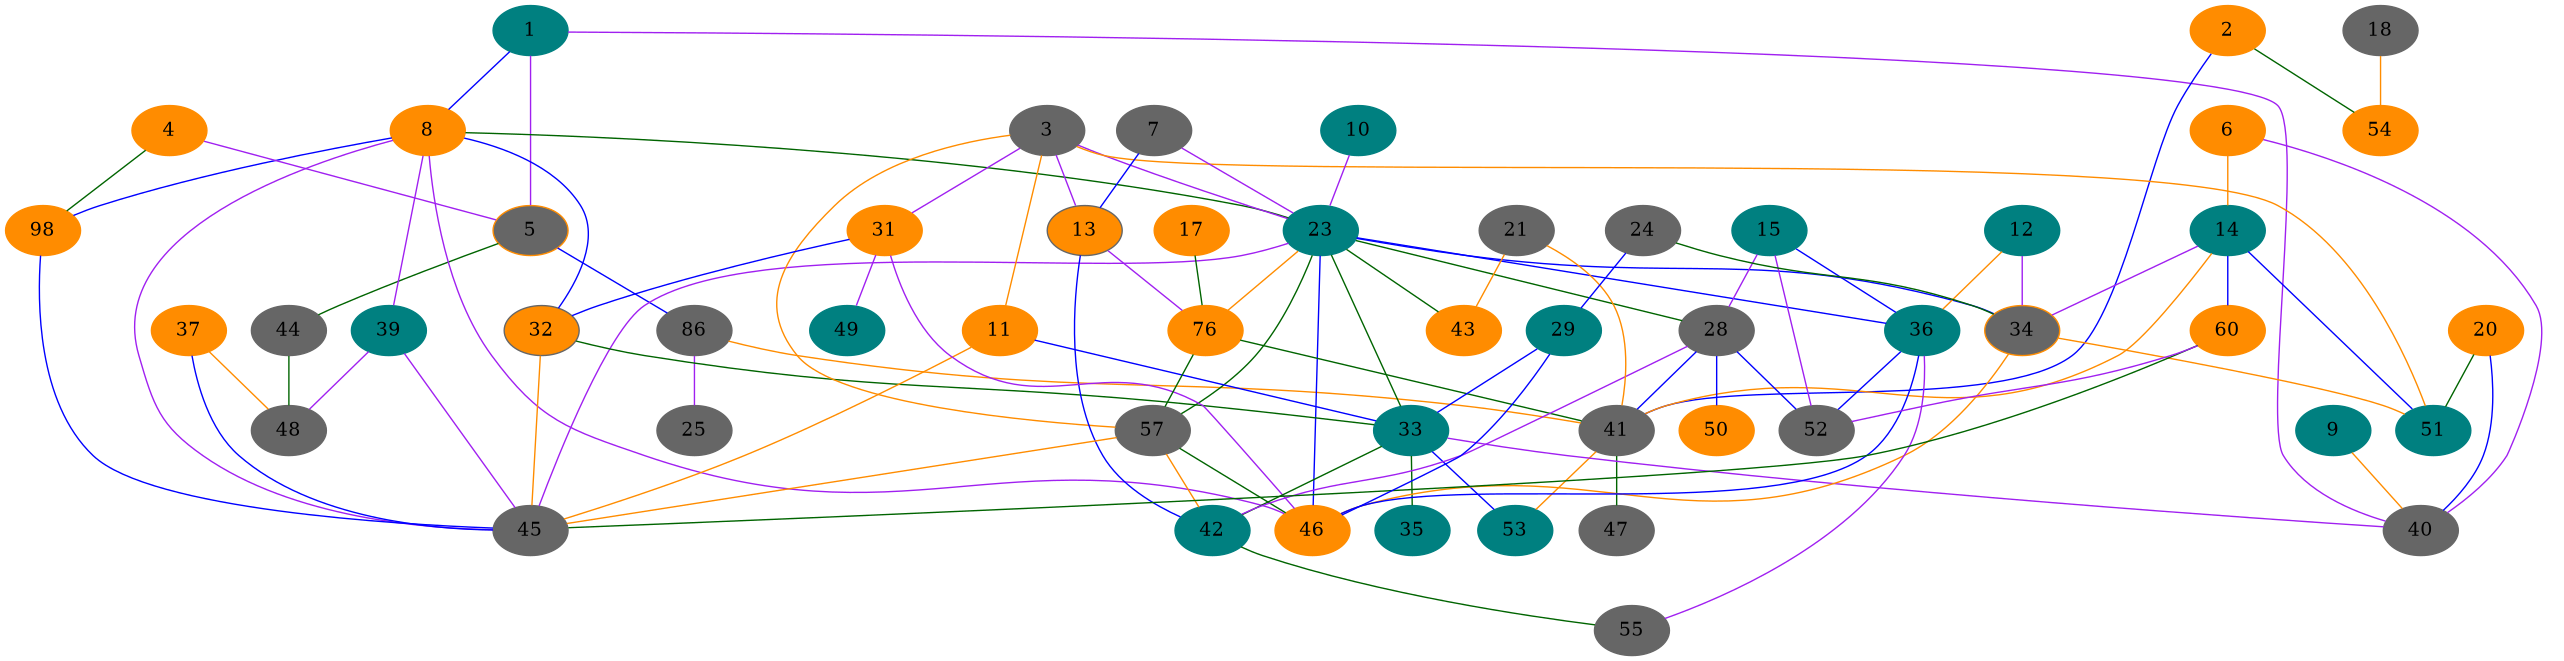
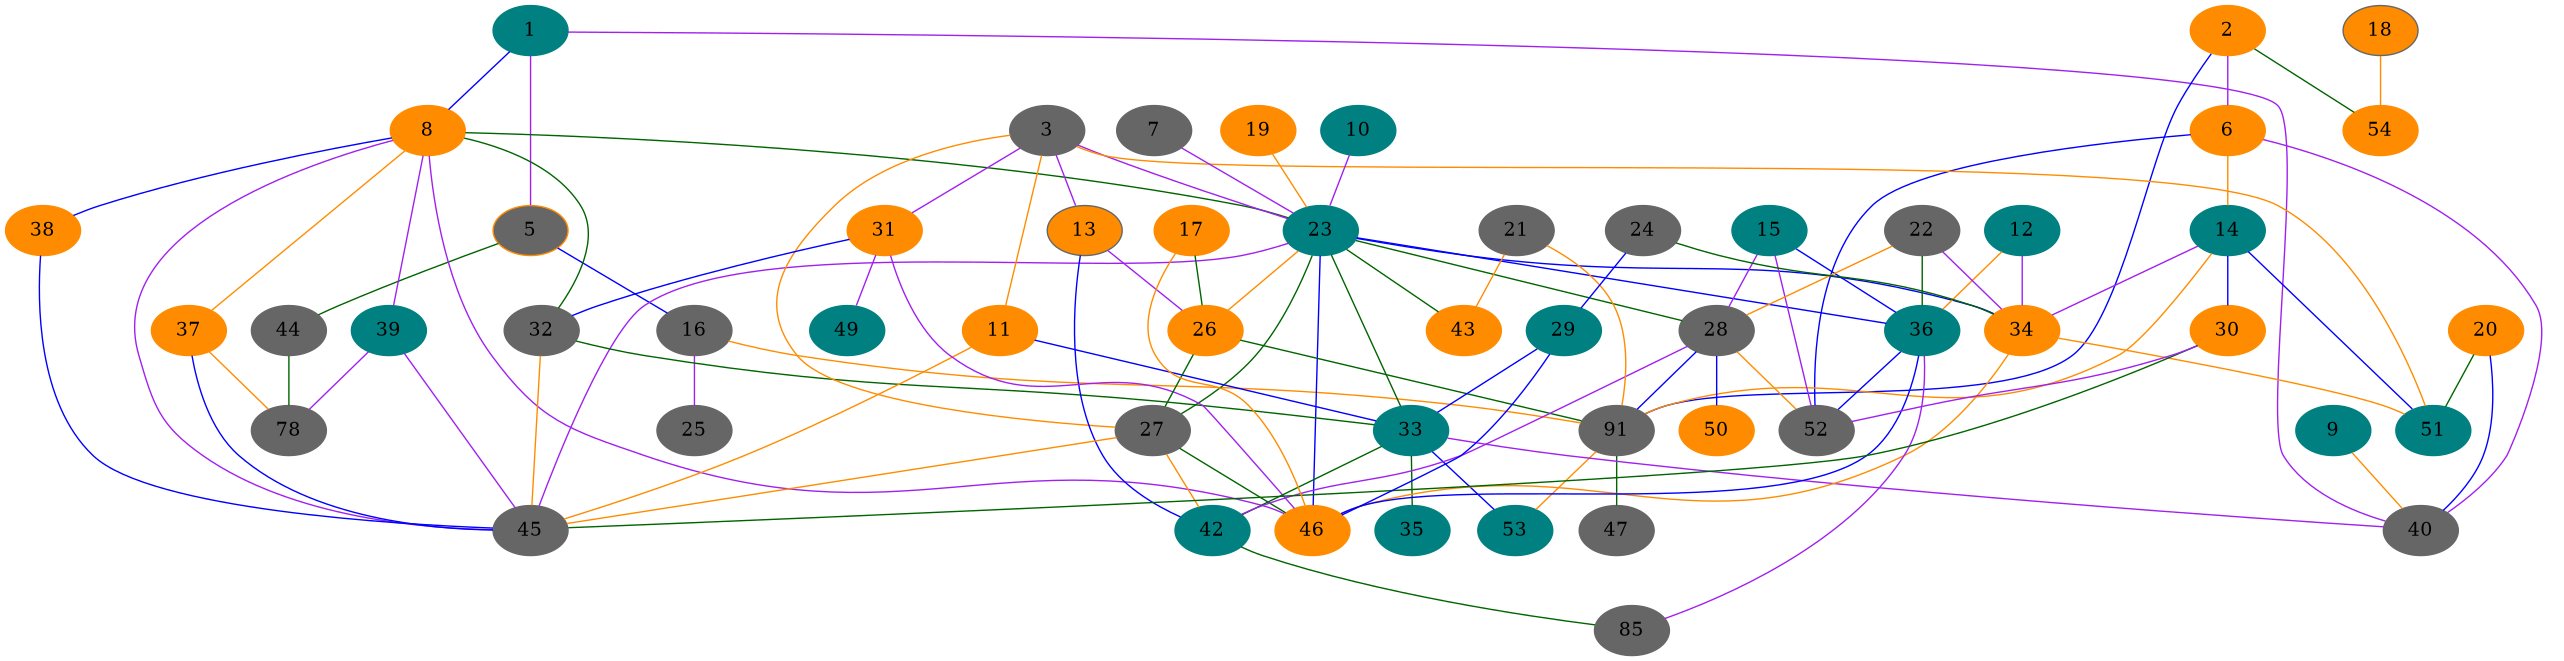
node "18": fillcolor gray40 -> darkorange
edge "2" -- "6": added
node "4": removed
node "19": added
edge "7" -- "13": removed
edge "6" -- "52": added
edge "8" -- "32": color blue -> darkgreen
node "98": label "98" -> "38"
edge "8" -- "37": added
node "22": added
node "32": fillcolor darkorange -> gray40
node "86": label "86" -> "16"
node "76": label "76" -> "26"
node "34": fillcolor gray40 -> darkorange
node "60": label "60" -> "30"
edge "28" -- "52": color blue -> darkorange
edge "17" -- "46": added
node "48": label "48" -> "78"
node "57": label "57" -> "27"
node "41": label "41" -> "91"
node "55": label "55" -> "85"
